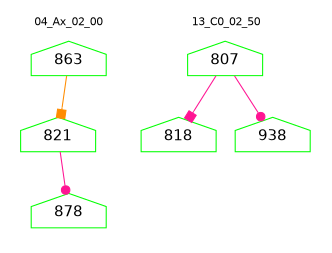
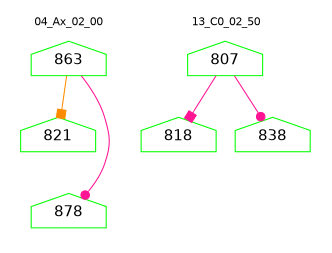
node "938": label "938" -> "838"
edge "821" -> "878": now "863" -> "878"
